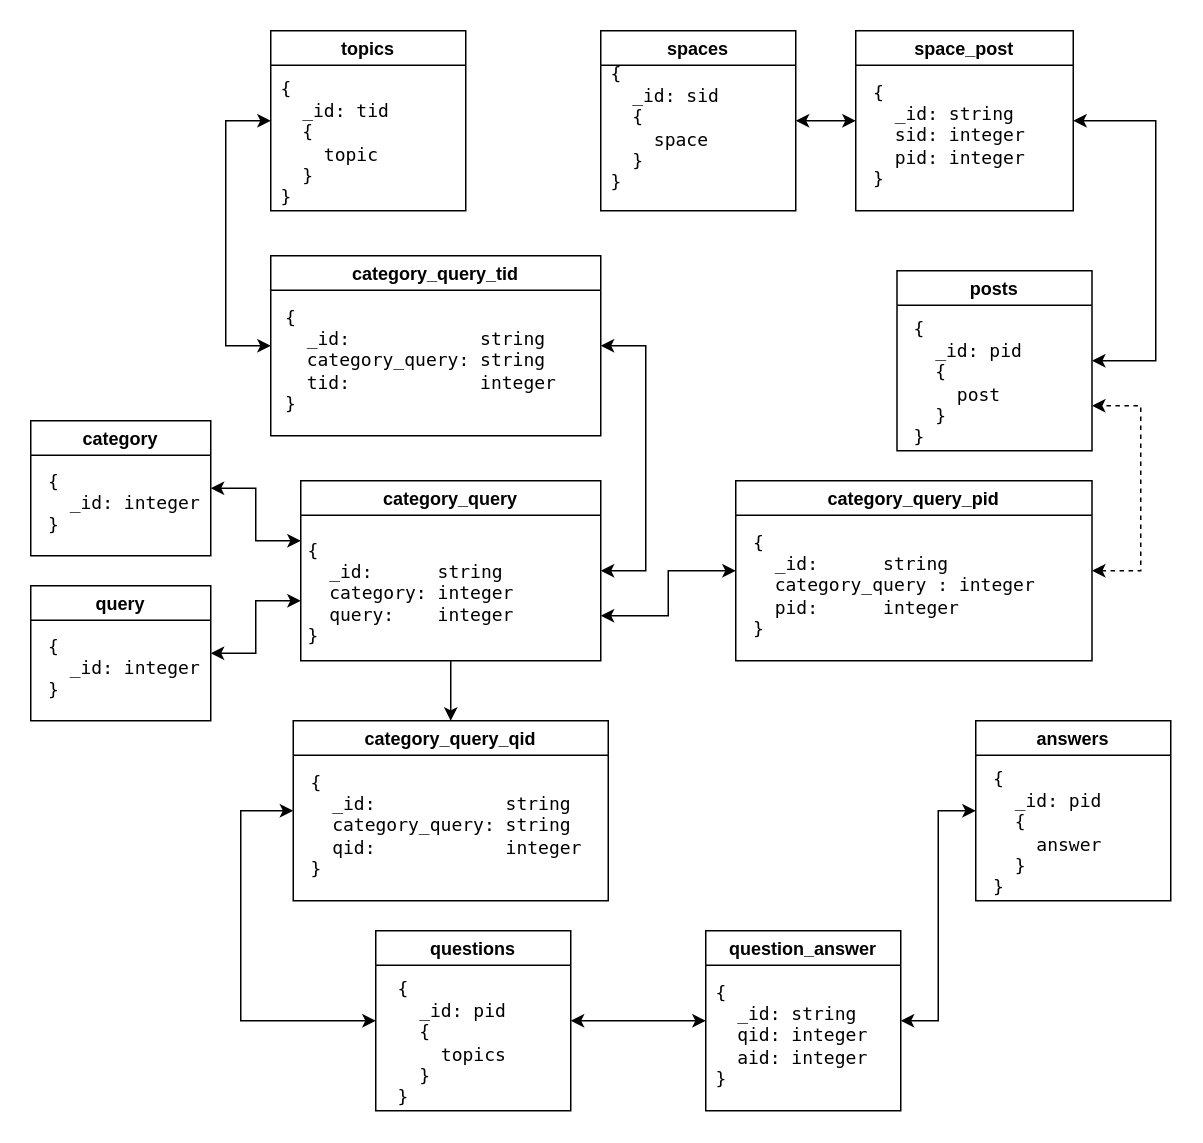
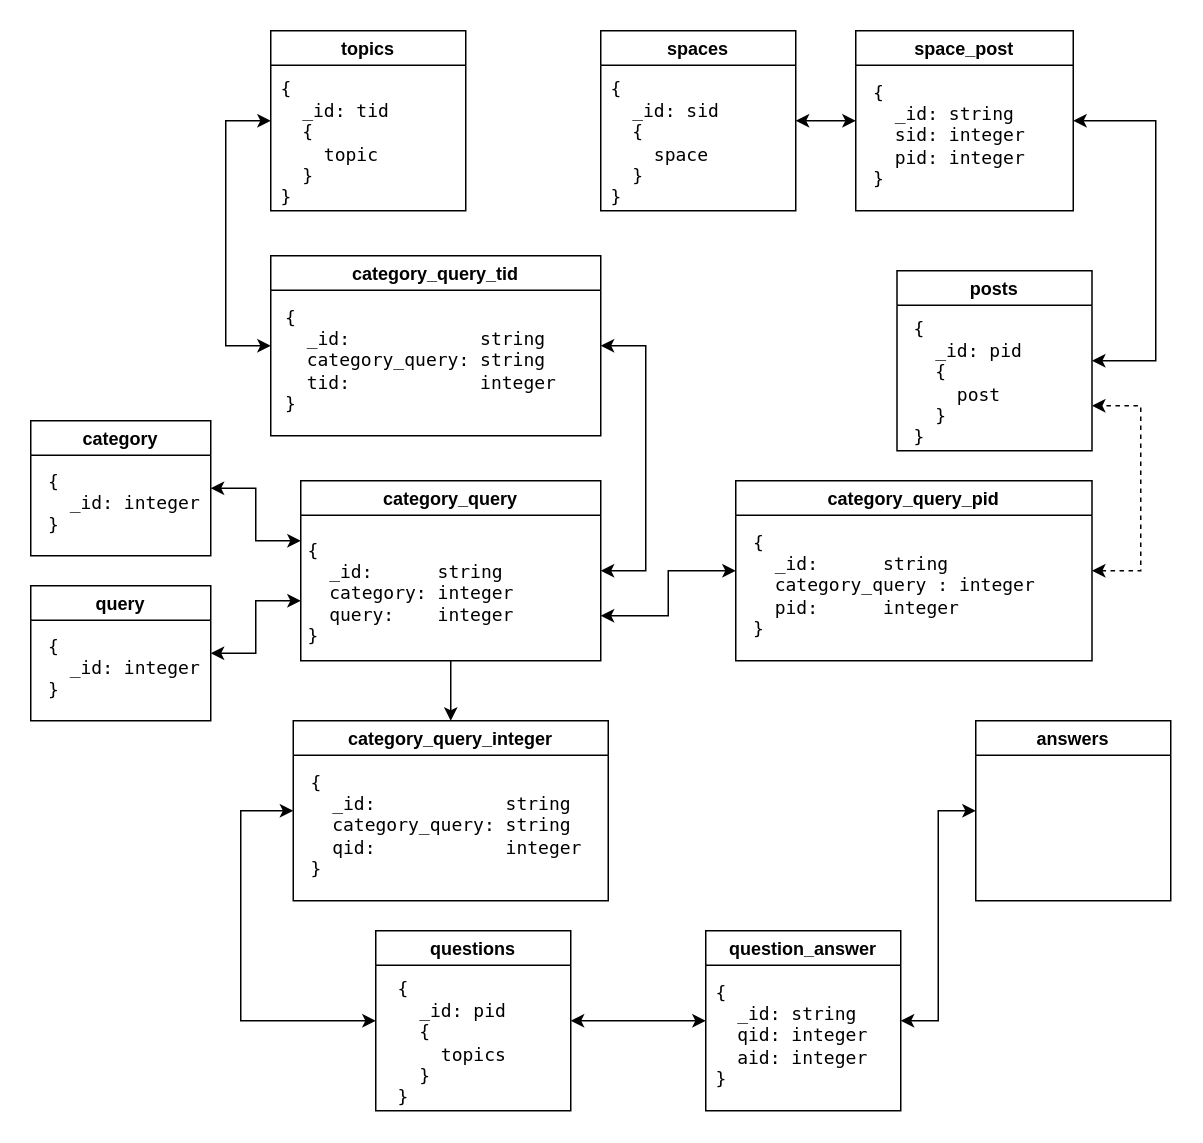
node "{ _id: sid { space } }": moved (676, 128) -> (676, 143)
node "category_query_qid": label "category_query_qid" -> "category_query_integer"
node "{ _id: pid { answer } }": removed
